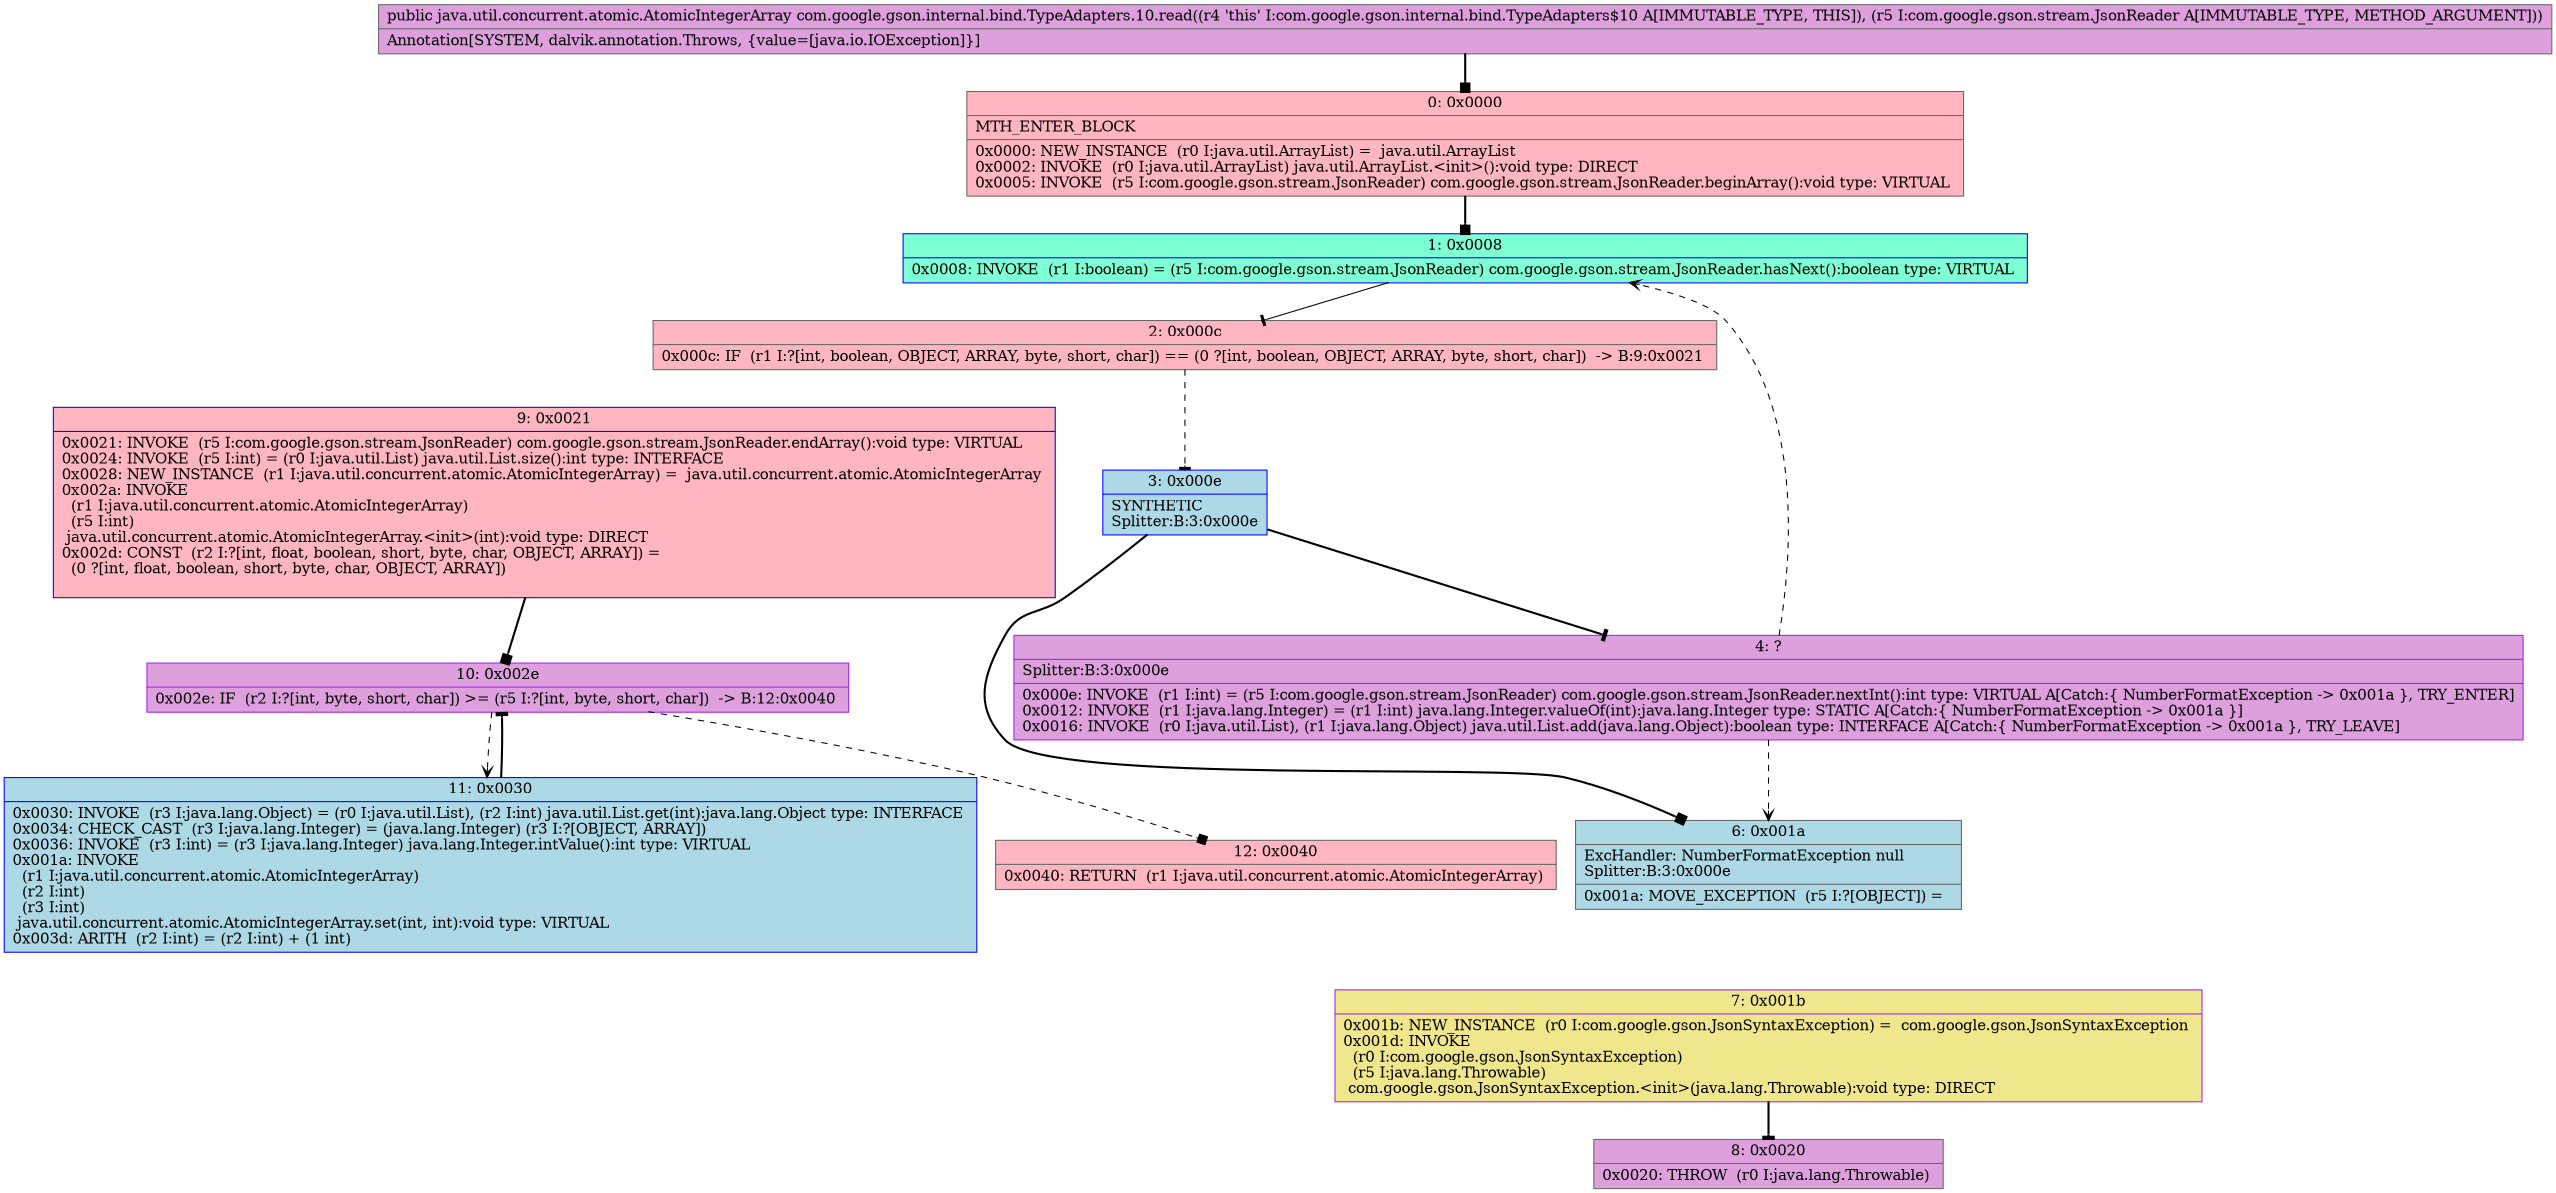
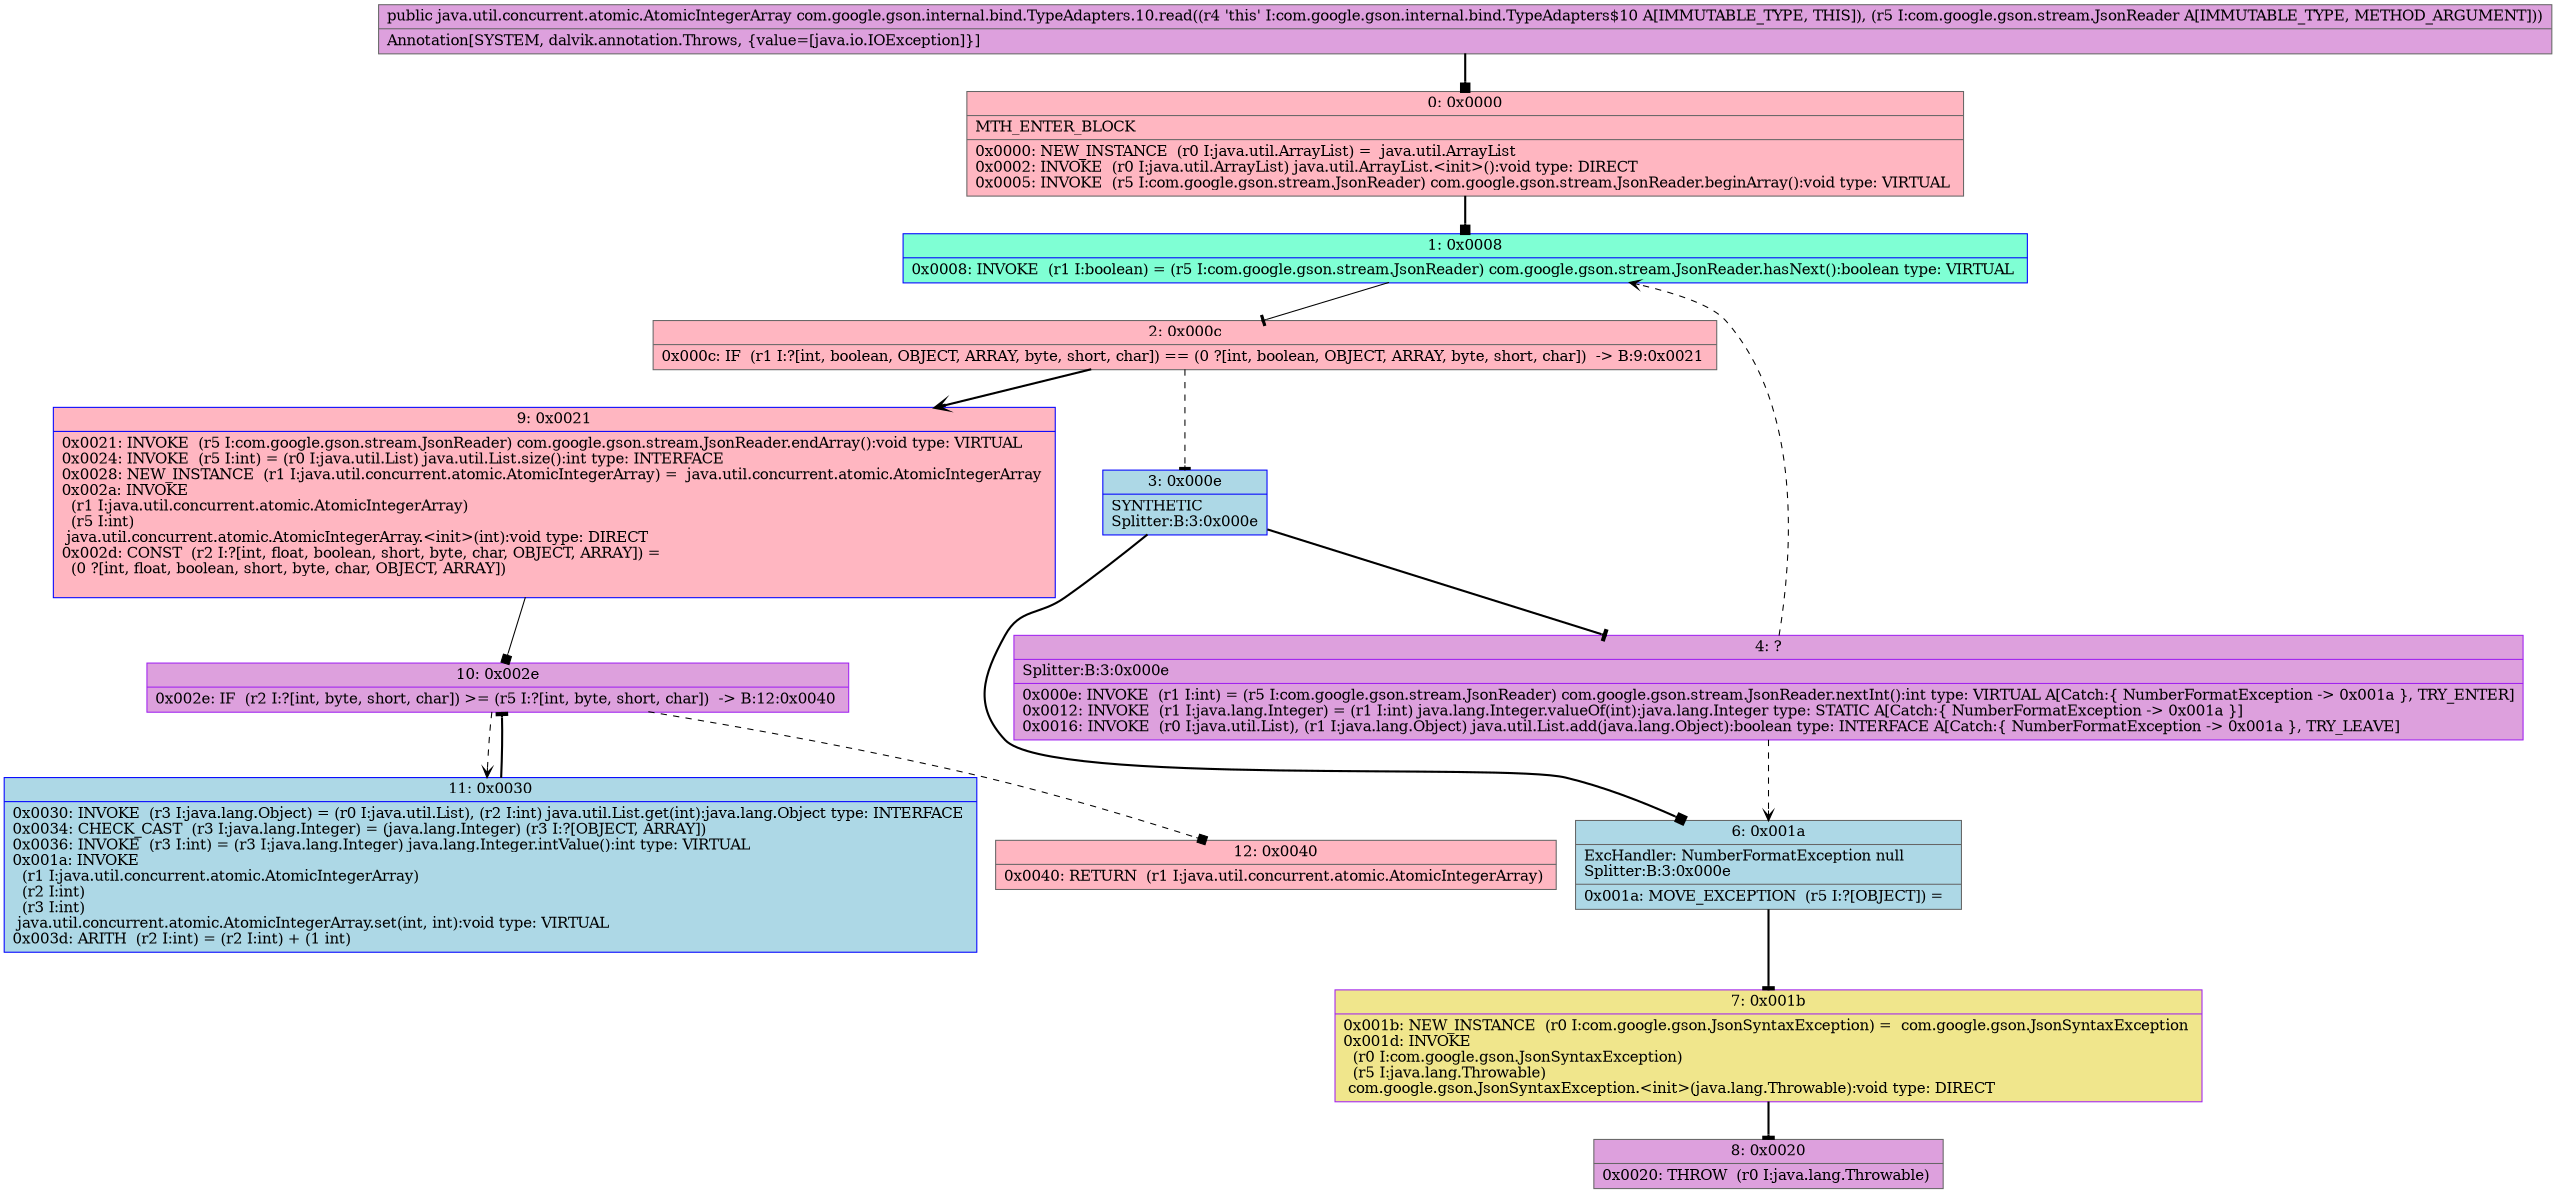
edge "2: 0x000c" -> "9: 0x0021": added
edge "9: 0x0021" -> "10: 0x002e": style bold -> solid
edge "6: 0x001a" -> "7: 0x001b": added
